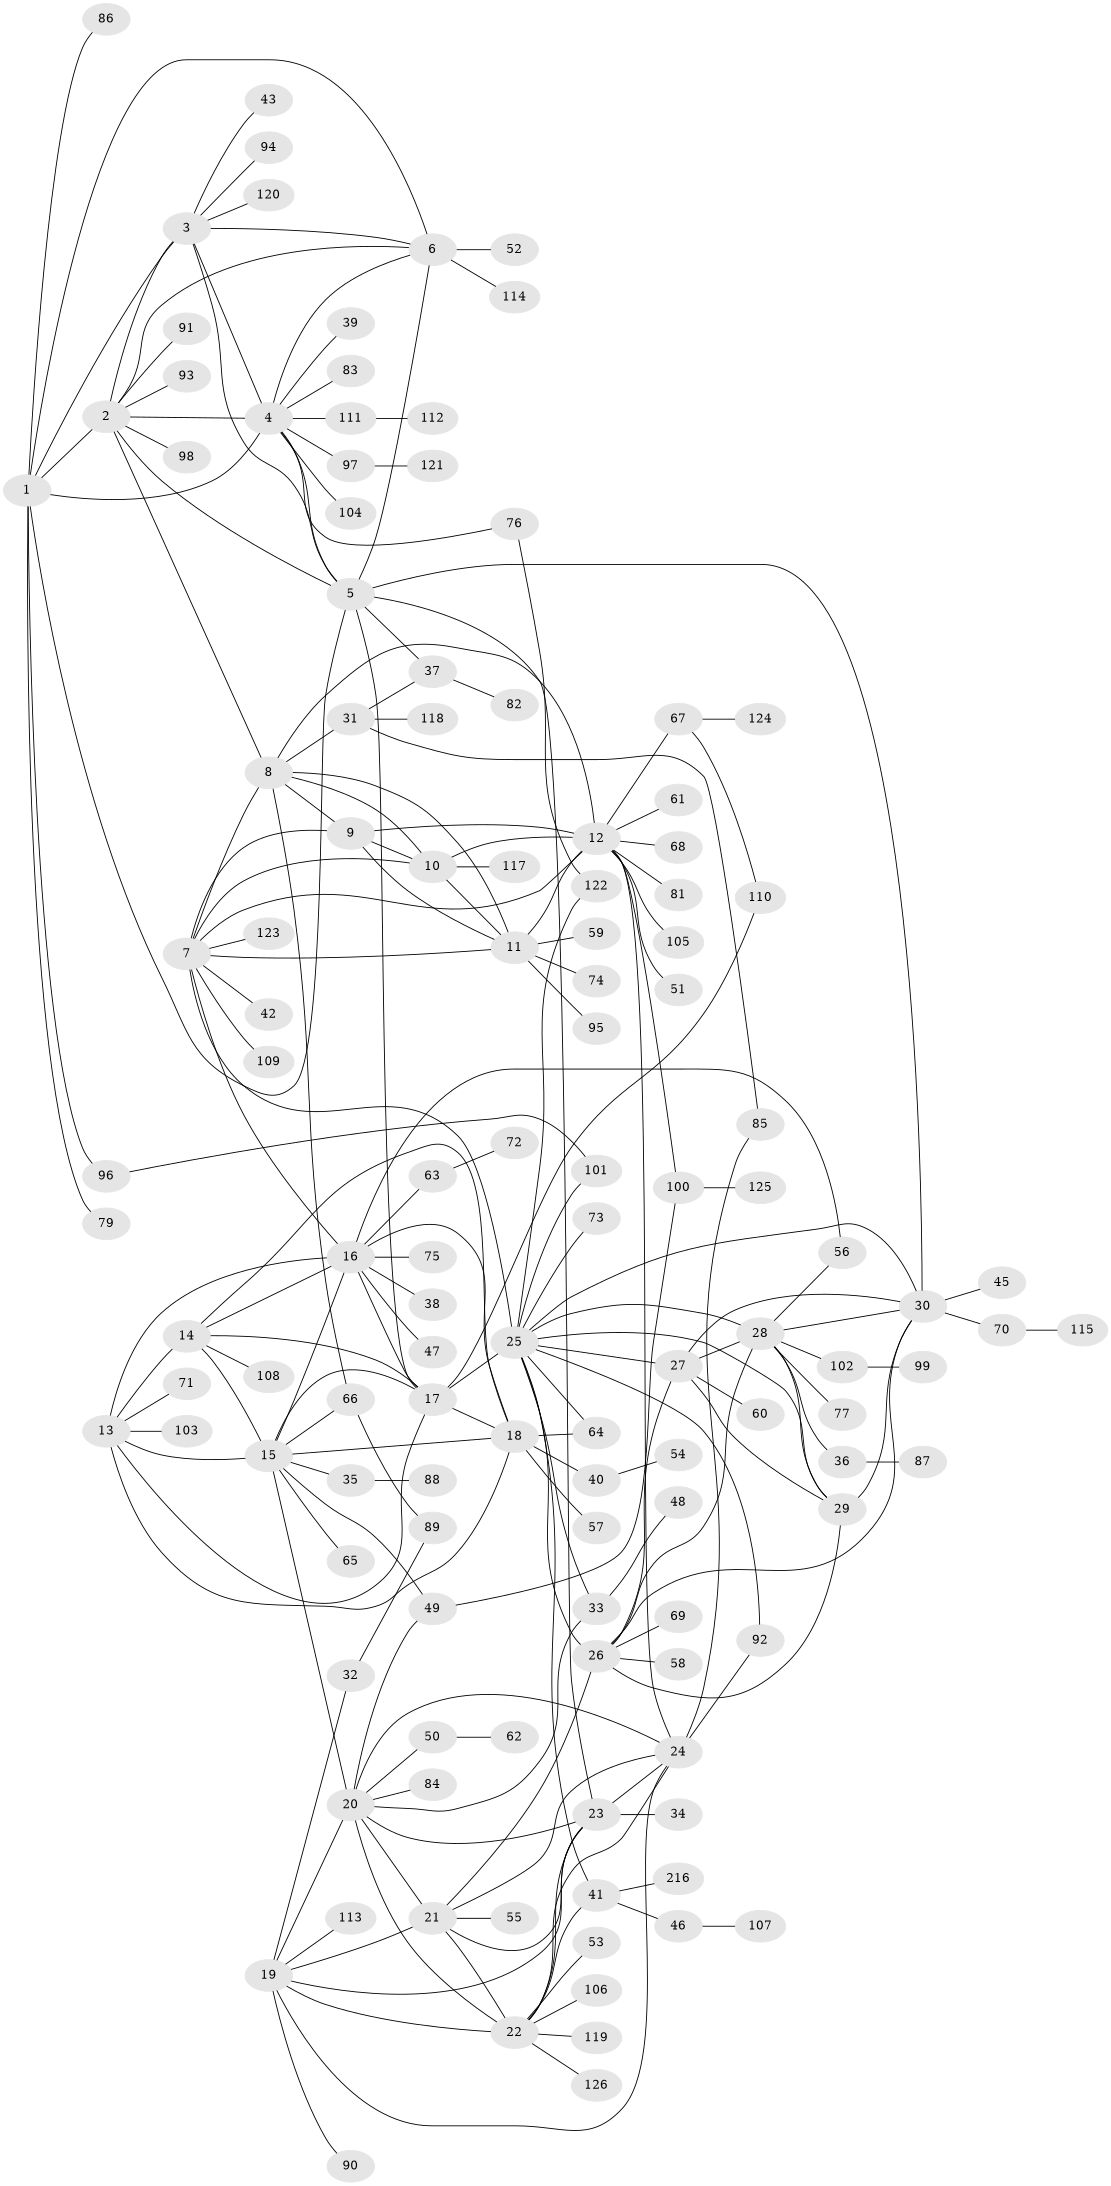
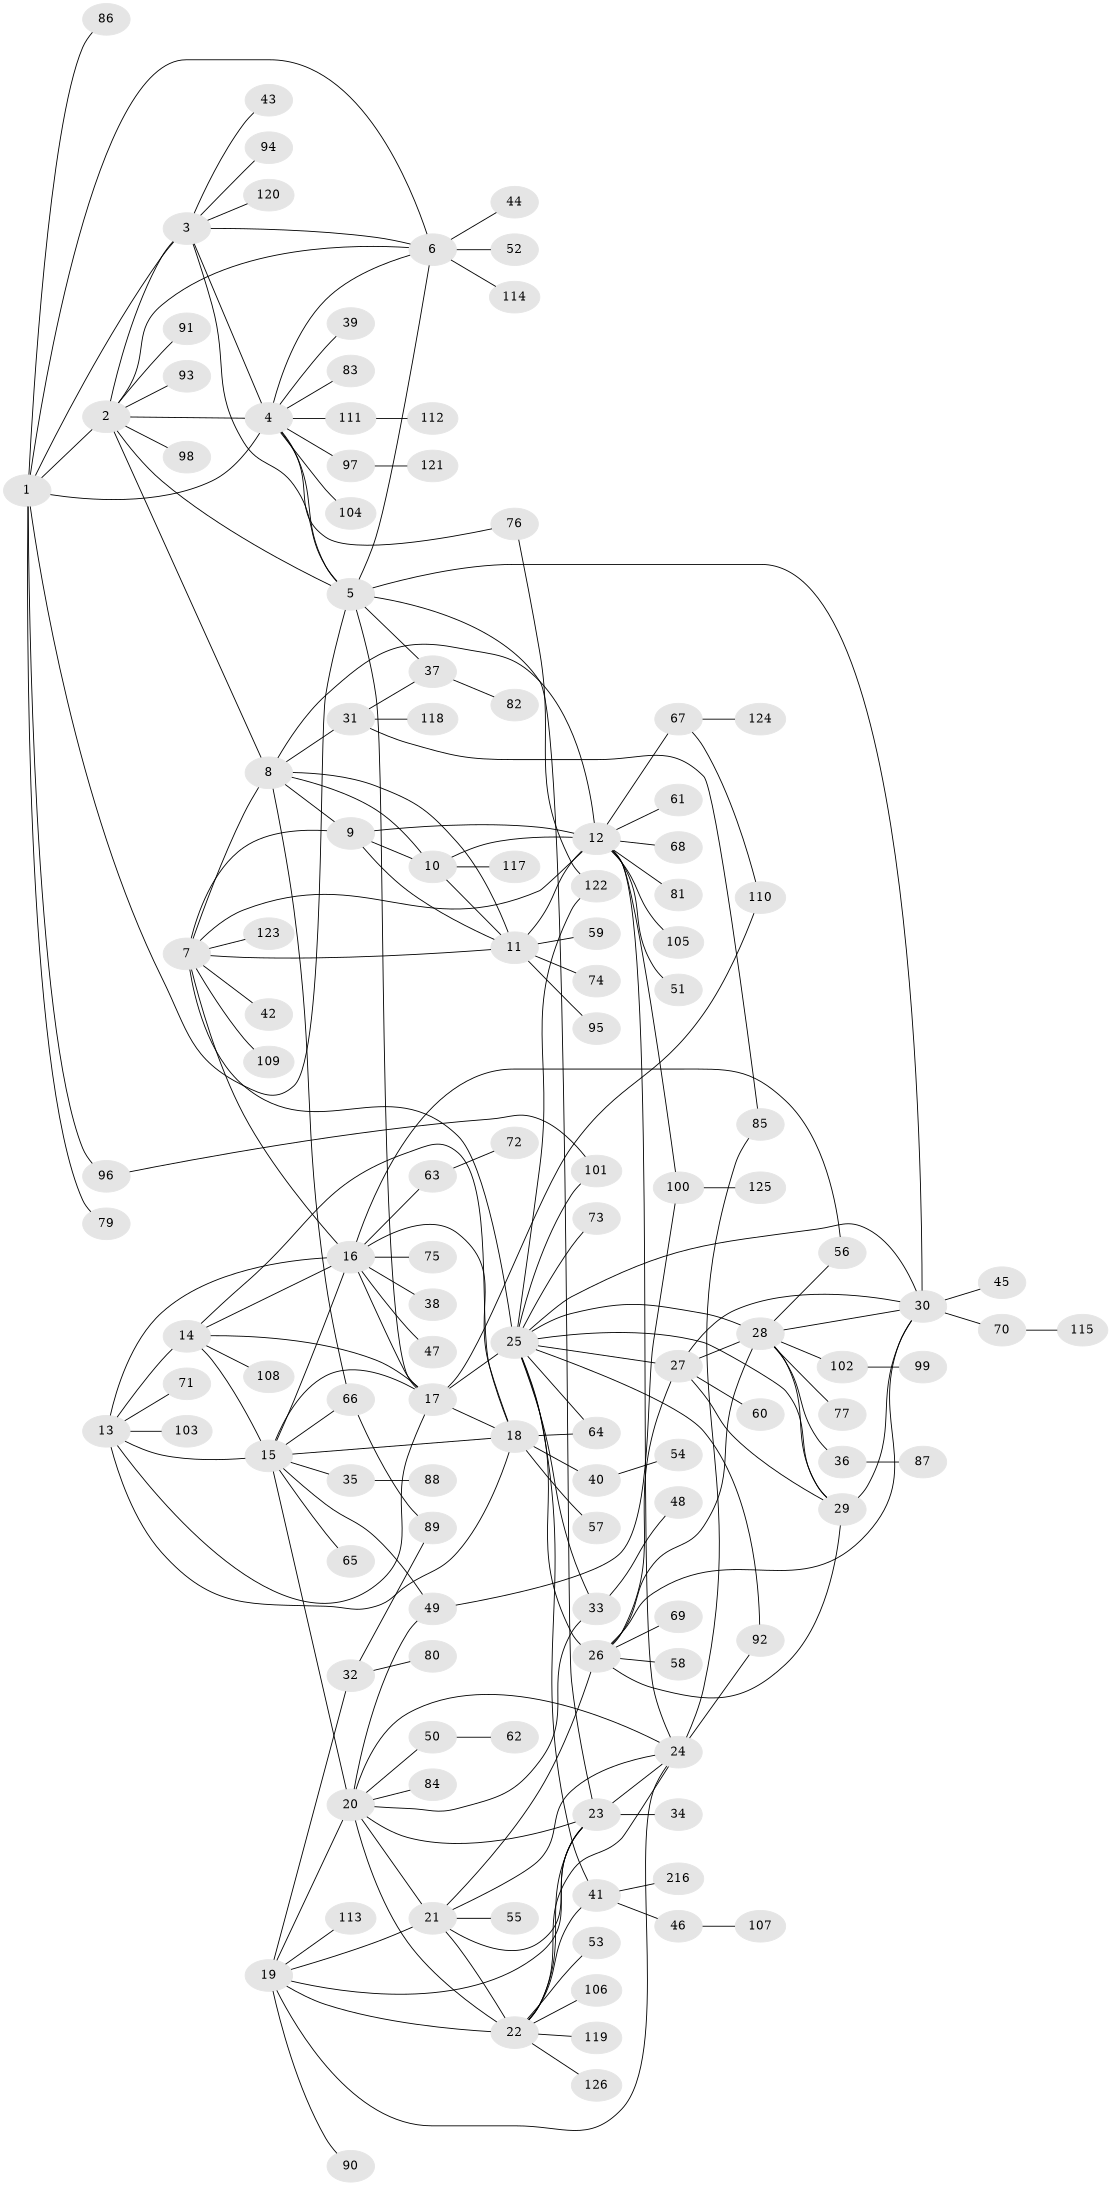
node "44": added
edge "10" -- "7": removed
node "80": added
